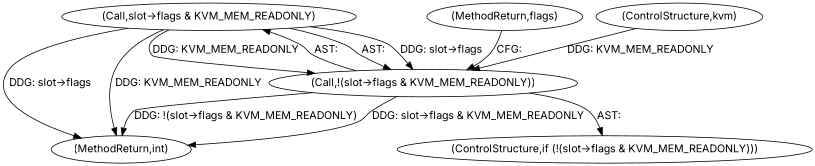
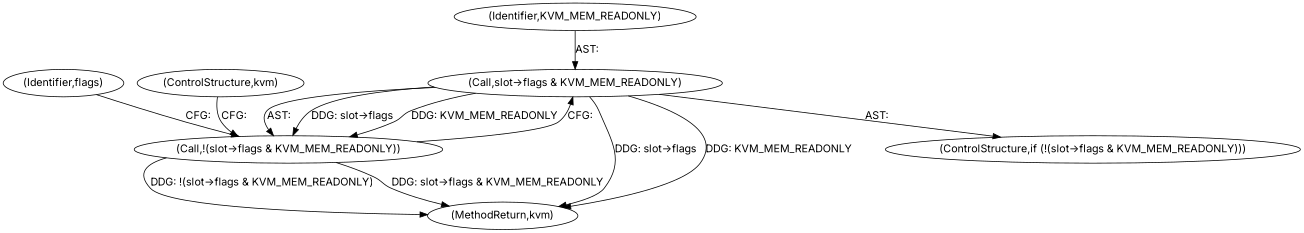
node "(MethodReturn,flags)": label "(MethodReturn,flags)" -> "(Identifier,flags)"
node "(Identifier,KVM_MEM_READONLY)": added
edge "(Call,!(slot->flags & KVM_MEM_READONLY))" -> "(Call,slot->flags & KVM_MEM_READONLY)": label "AST: " -> "CFG: "
edge "(ControlStructure,kvm)" -> "(Call,!(slot->flags & KVM_MEM_READONLY))": label "DDG: KVM_MEM_READONLY" -> "CFG: "
edge "(Call,!(slot->flags & KVM_MEM_READONLY))" -> "(ControlStructure,if (!(slot->flags & KVM_MEM_READONLY)))": now "(Call,slot->flags & KVM_MEM_READONLY)" -> "(ControlStructure,if (!(slot->flags & KVM_MEM_READONLY)))"
node "(MethodReturn,int)": label "(MethodReturn,int)" -> "(MethodReturn,kvm)"
